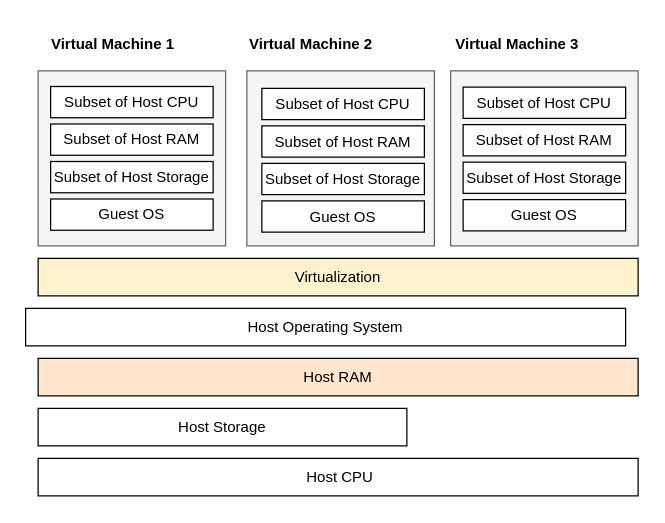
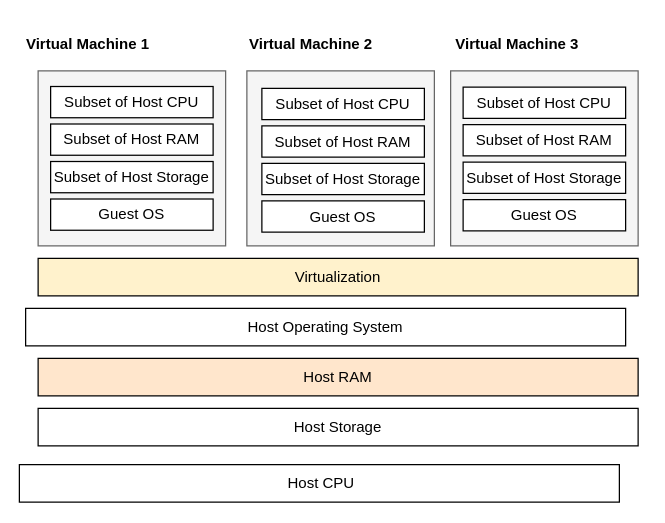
node "Virtual Machine 1": moved (113, 44) -> (88, 44)
node "Host Storage": size 369x38 -> 600x38
node "Host CPU": moved (338, 477) -> (319, 483)
